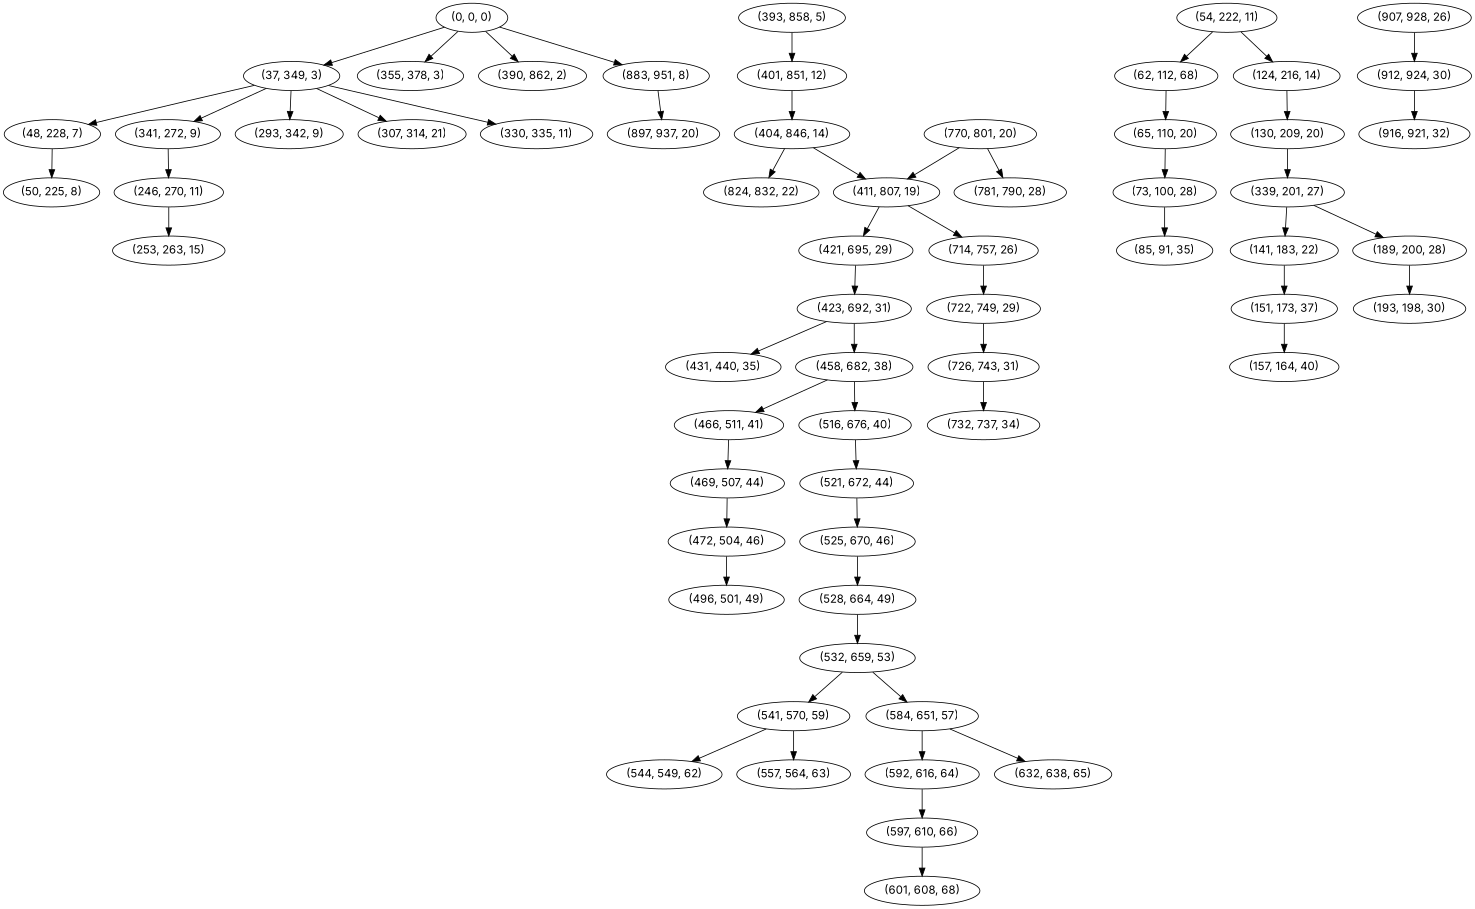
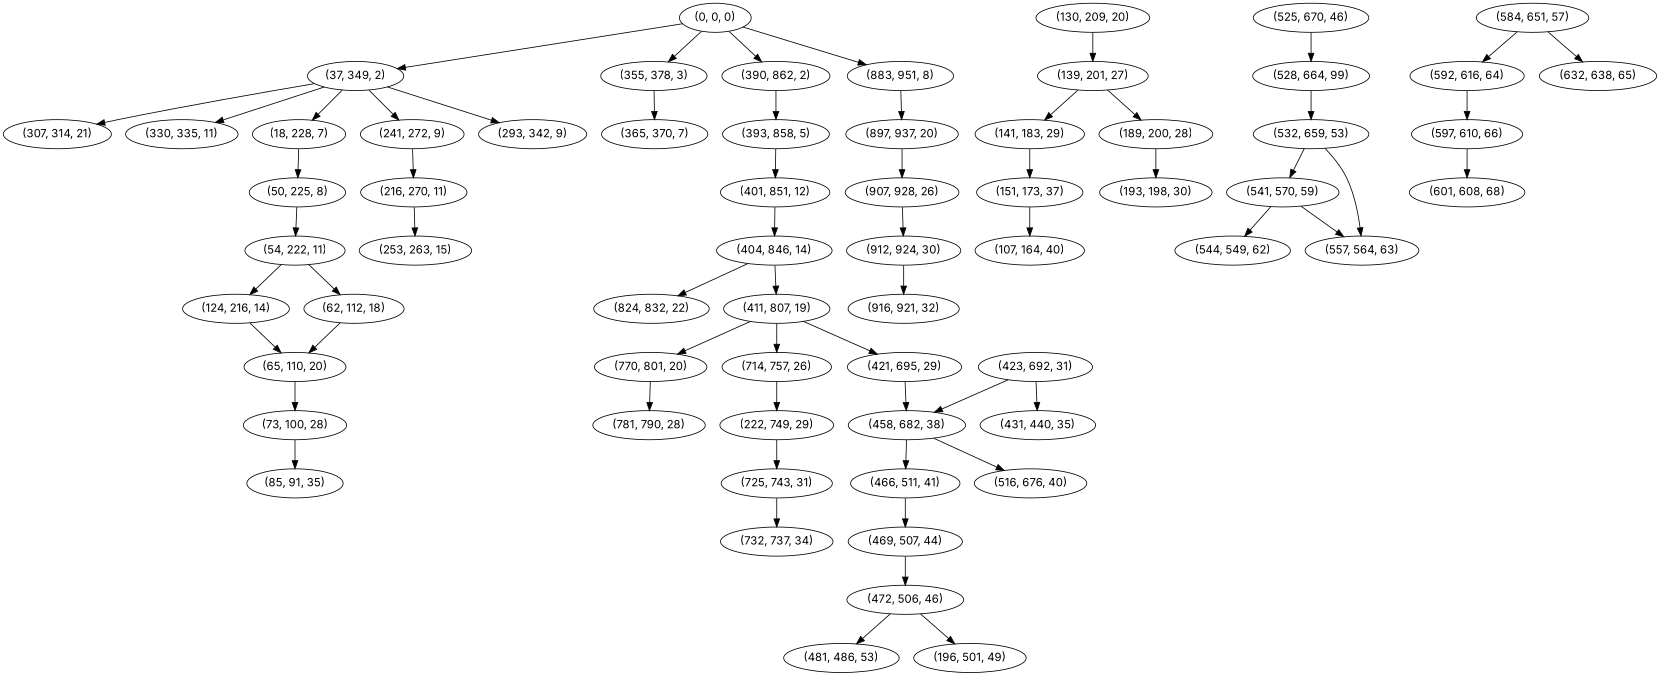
node "(37, 349, 3)": label "(37, 349, 3)" -> "(37, 349, 2)"
node "(62, 112, 68)": label "(62, 112, 68)" -> "(62, 112, 18)"
edge "(390, 862, 2)" -> "(393, 858, 5)": added
edge "(124, 216, 14)" -> "(130, 209, 20)": now "(124, 216, 14)" -> "(65, 110, 20)"
node "(48, 228, 7)": label "(48, 228, 7)" -> "(18, 228, 7)"
node "(341, 272, 9)": label "(341, 272, 9)" -> "(241, 272, 9)"
node "(365, 370, 7)": added
edge "(897, 937, 20)" -> "(907, 928, 26)": added
edge "(770, 801, 20)" -> "(411, 807, 19)": reversed
node "(246, 270, 11)": label "(246, 270, 11)" -> "(216, 270, 11)"
node "(339, 201, 27)": label "(339, 201, 27)" -> "(139, 201, 27)"
edge "(50, 225, 8)" -> "(54, 222, 11)": added
node "(141, 183, 22)": label "(141, 183, 22)" -> "(141, 183, 29)"
edge "(421, 695, 29)" -> "(423, 692, 31)": now "(421, 695, 29)" -> "(458, 682, 38)"
node "(722, 749, 29)": label "(722, 749, 29)" -> "(222, 749, 29)"
node "(726, 743, 31)": label "(726, 743, 31)" -> "(725, 743, 31)"
node "(157, 164, 40)": label "(157, 164, 40)" -> "(107, 164, 40)"
node "(521, 672, 44)": removed
node "(472, 504, 46)": label "(472, 504, 46)" -> "(472, 506, 46)"
node "(496, 501, 49)": label "(496, 501, 49)" -> "(196, 501, 49)"
node "(528, 664, 49)": label "(528, 664, 49)" -> "(528, 664, 99)"
node "(481, 486, 53)": added
edge "(532, 659, 53)" -> "(584, 651, 57)": now "(532, 659, 53)" -> "(557, 564, 63)"
